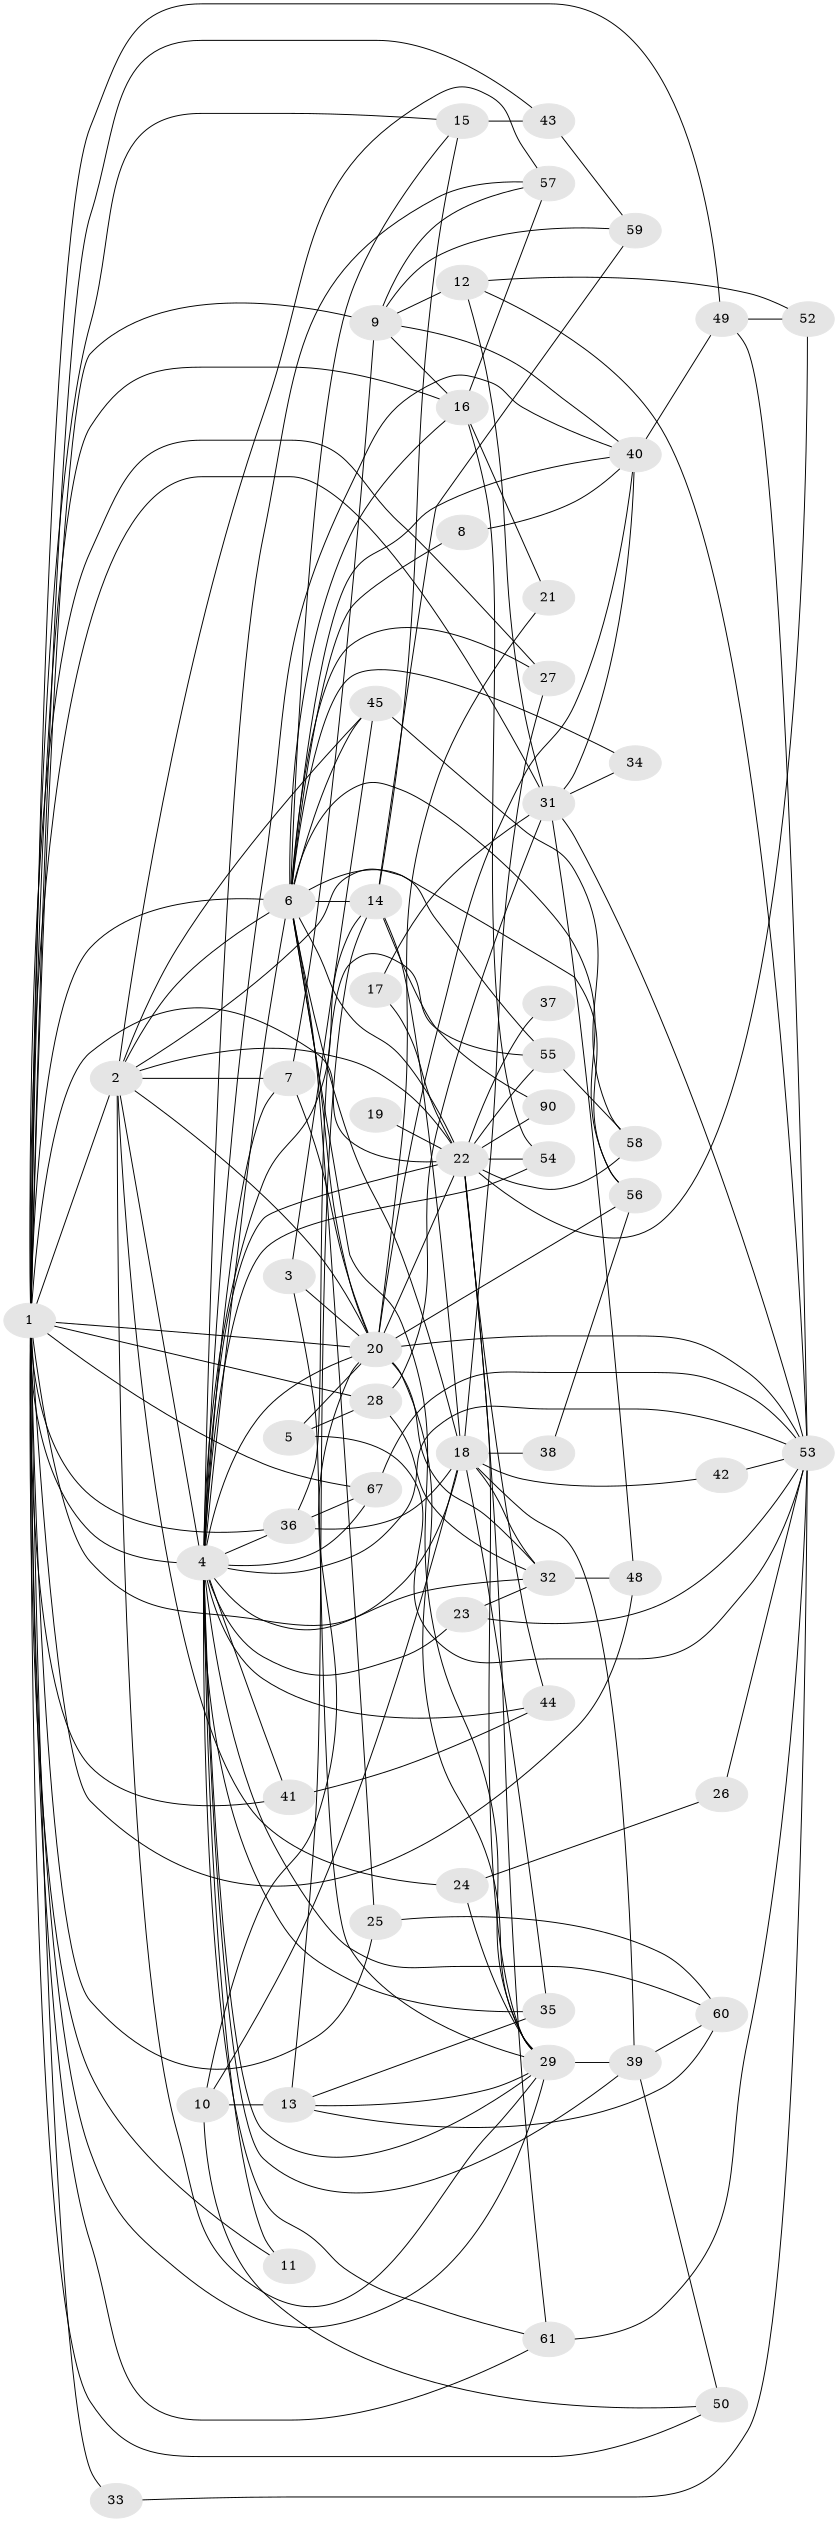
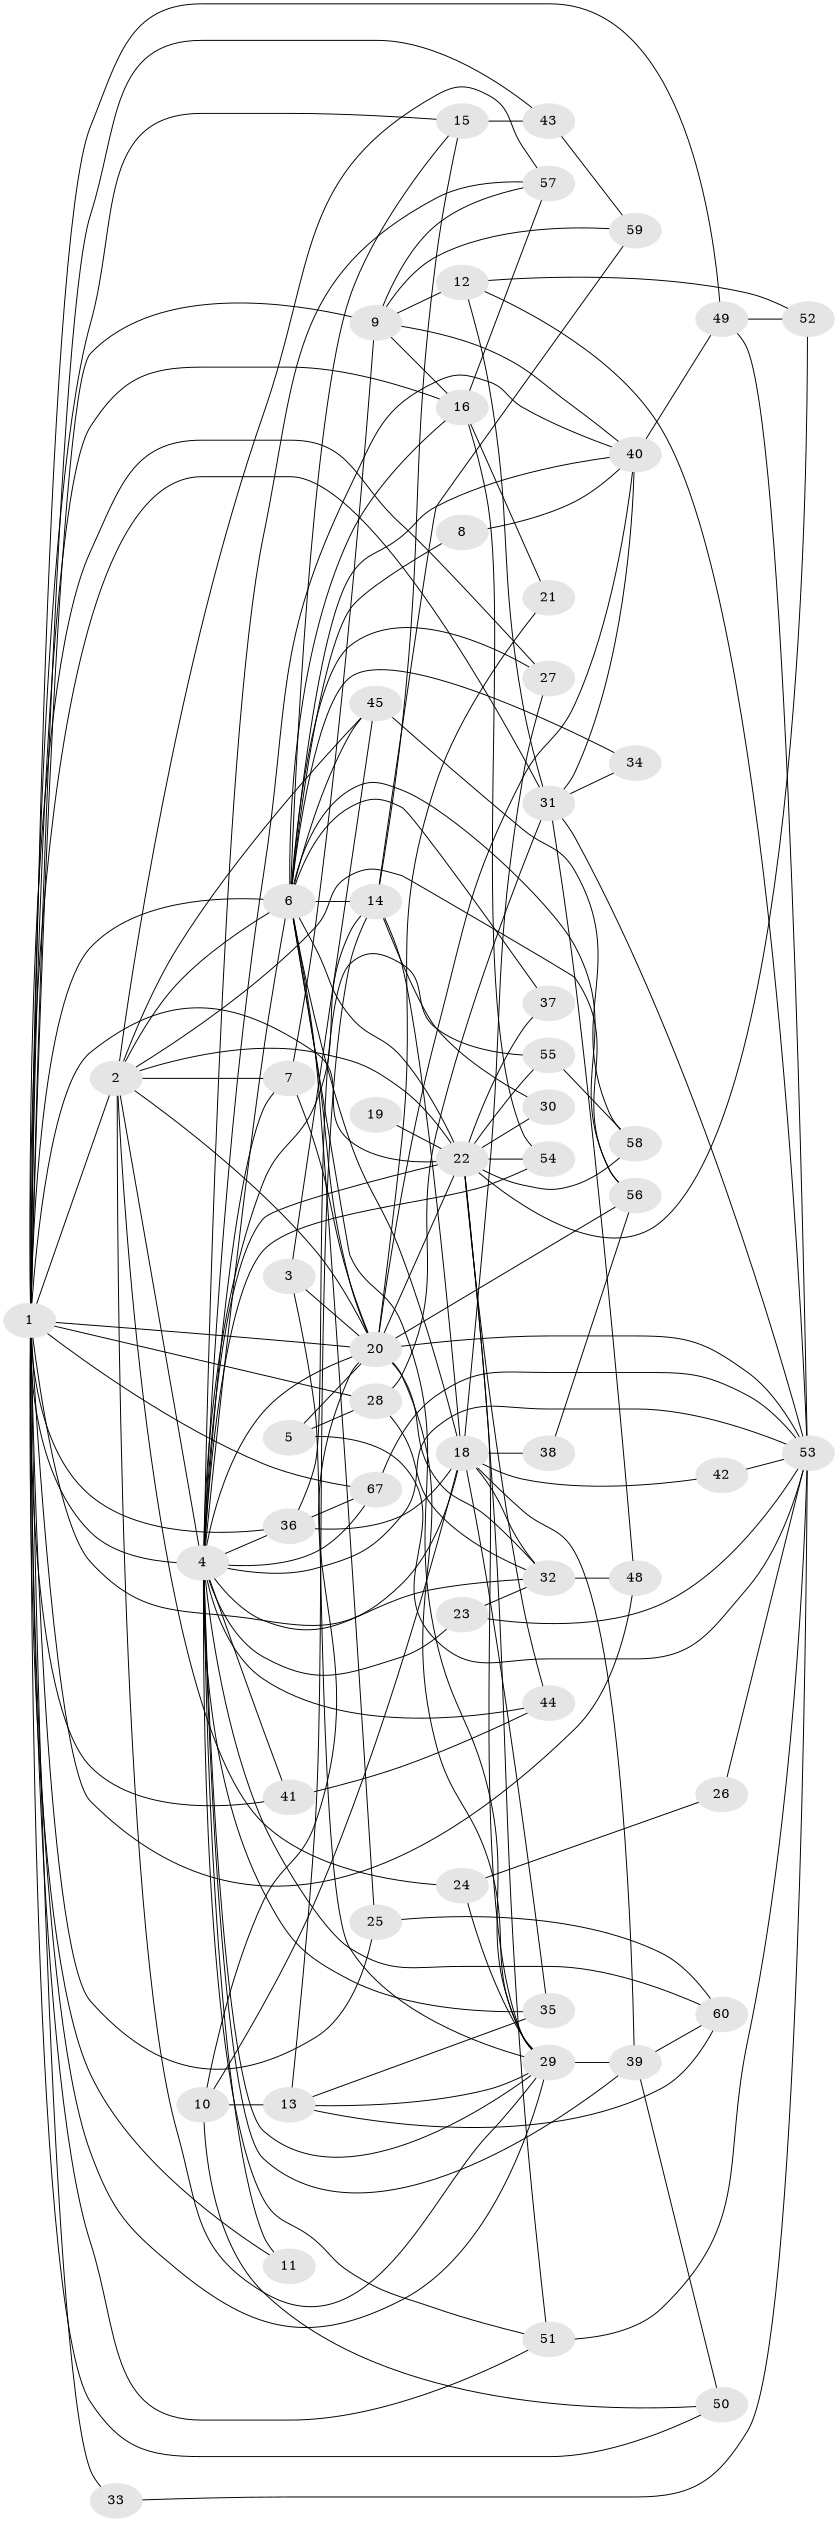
edge "6" -- "55": now "6" -- "37"
node "17": removed
node "90": label "90" -> "30"
node "61": label "61" -> "51"
